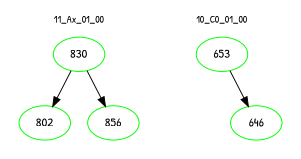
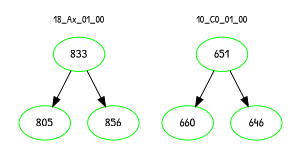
cluster "11_Ax_01_00": label "11_Ax_01_00" -> "18_Ax_01_00"
node "830": label "830" -> "833"
node "653": label "653" -> "651"
node "802": label "802" -> "805"
node "660": added
